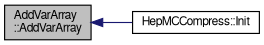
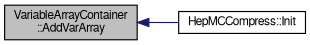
node "AddVarArray ::AddVarArray": label "AddVarArray ::AddVarArray" -> "VariableArrayContainer ::AddVarArray"
